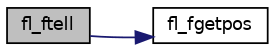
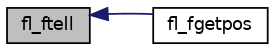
edge "fl_ftell" -> "fl_fgetpos": reversed
